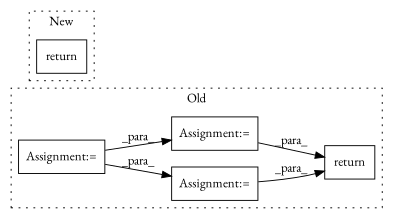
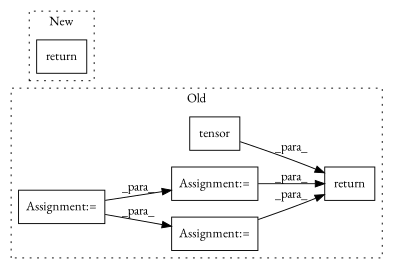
node "tensor": added
